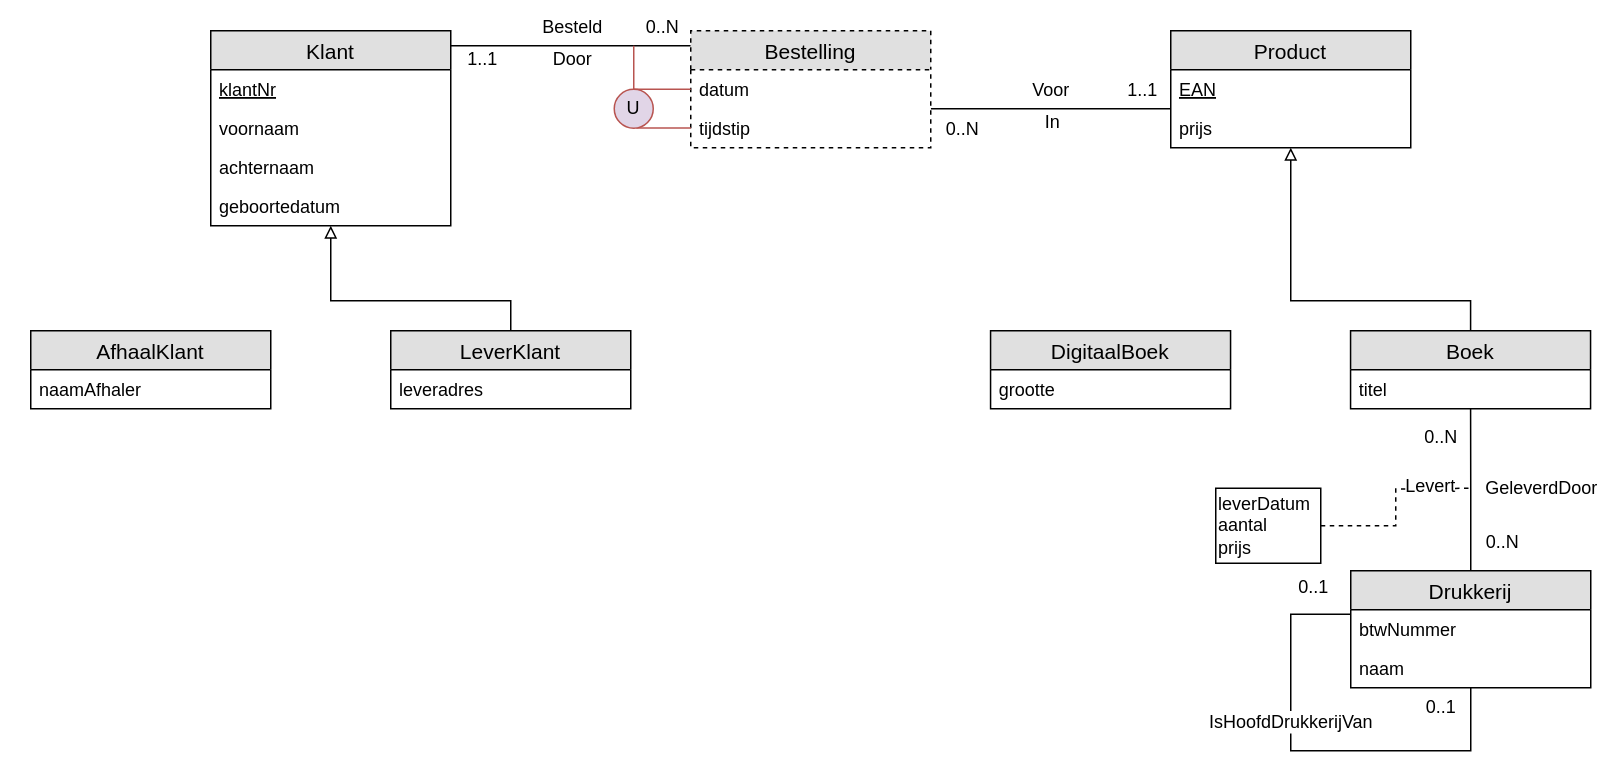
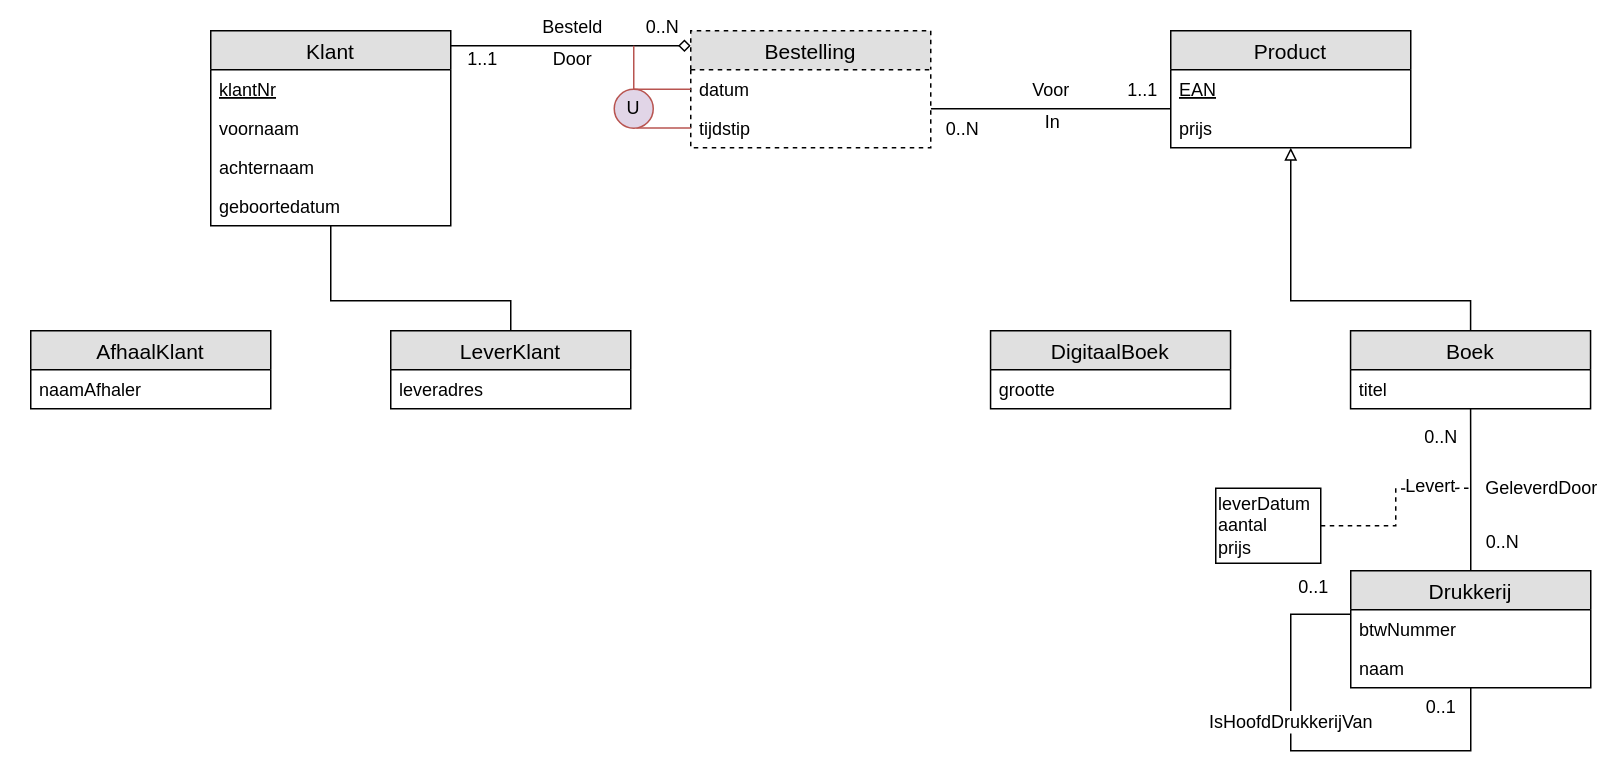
edge "Bestelling" -- "Klant": arrowhead none -> diamond
edge "LeverKlant" -> "Klant": arrowhead block -> none
